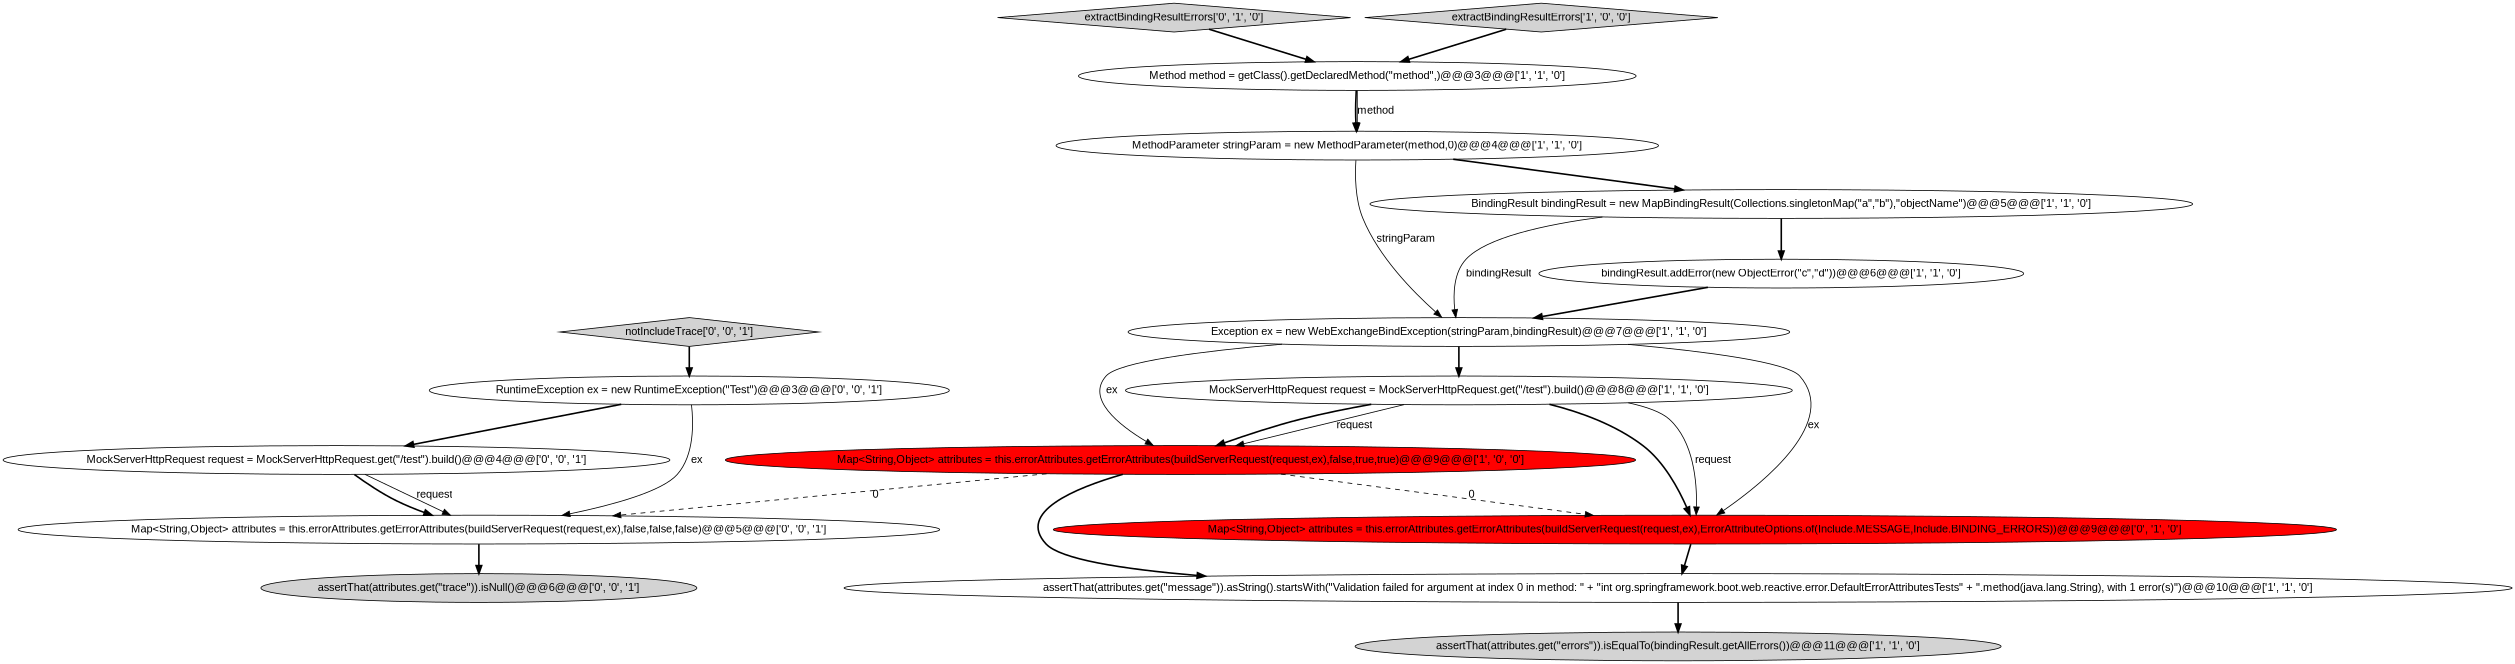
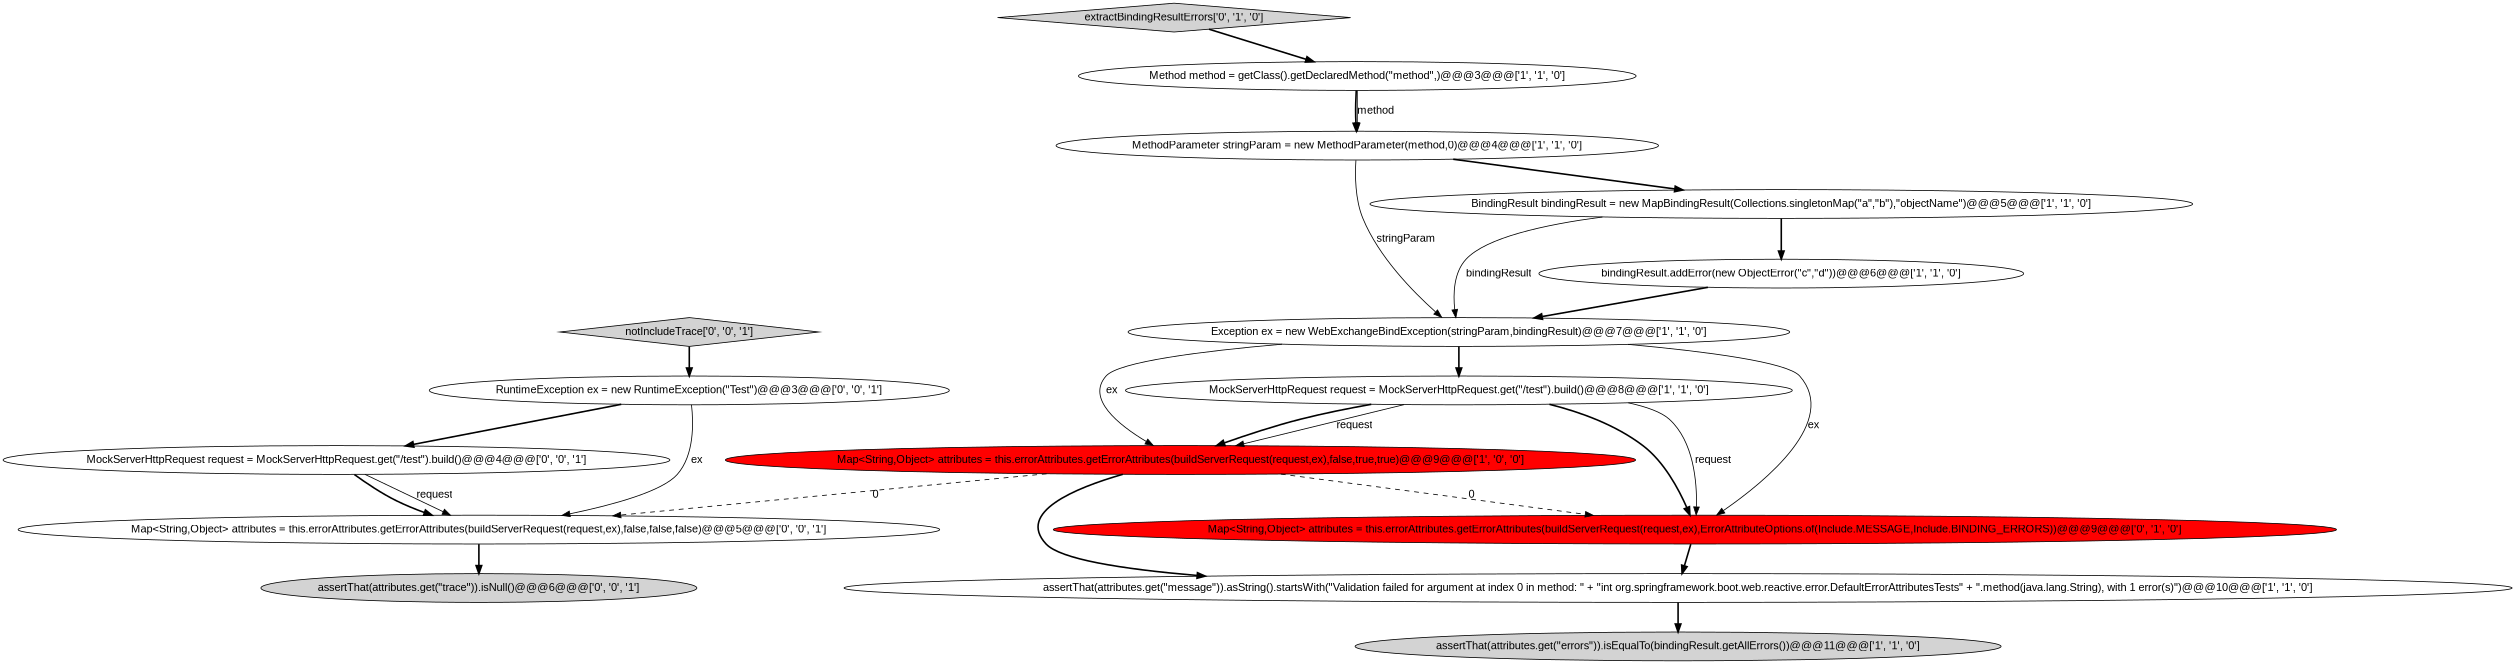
node "extractBindingResultErrors['1', '0', '0']": removed
